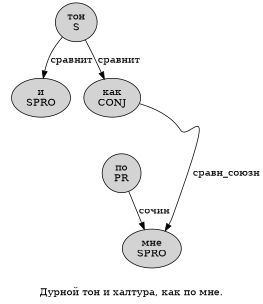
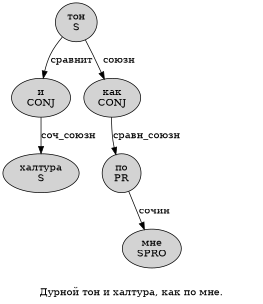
edge "тон S" -> "как CONJ": label "сравнит" -> "союзн"
node "и SPRO": label "и SPRO" -> "и CONJ"
edge "как CONJ" -> "мне SPRO": now "как CONJ" -> "по PR"
node "халтура S": added
